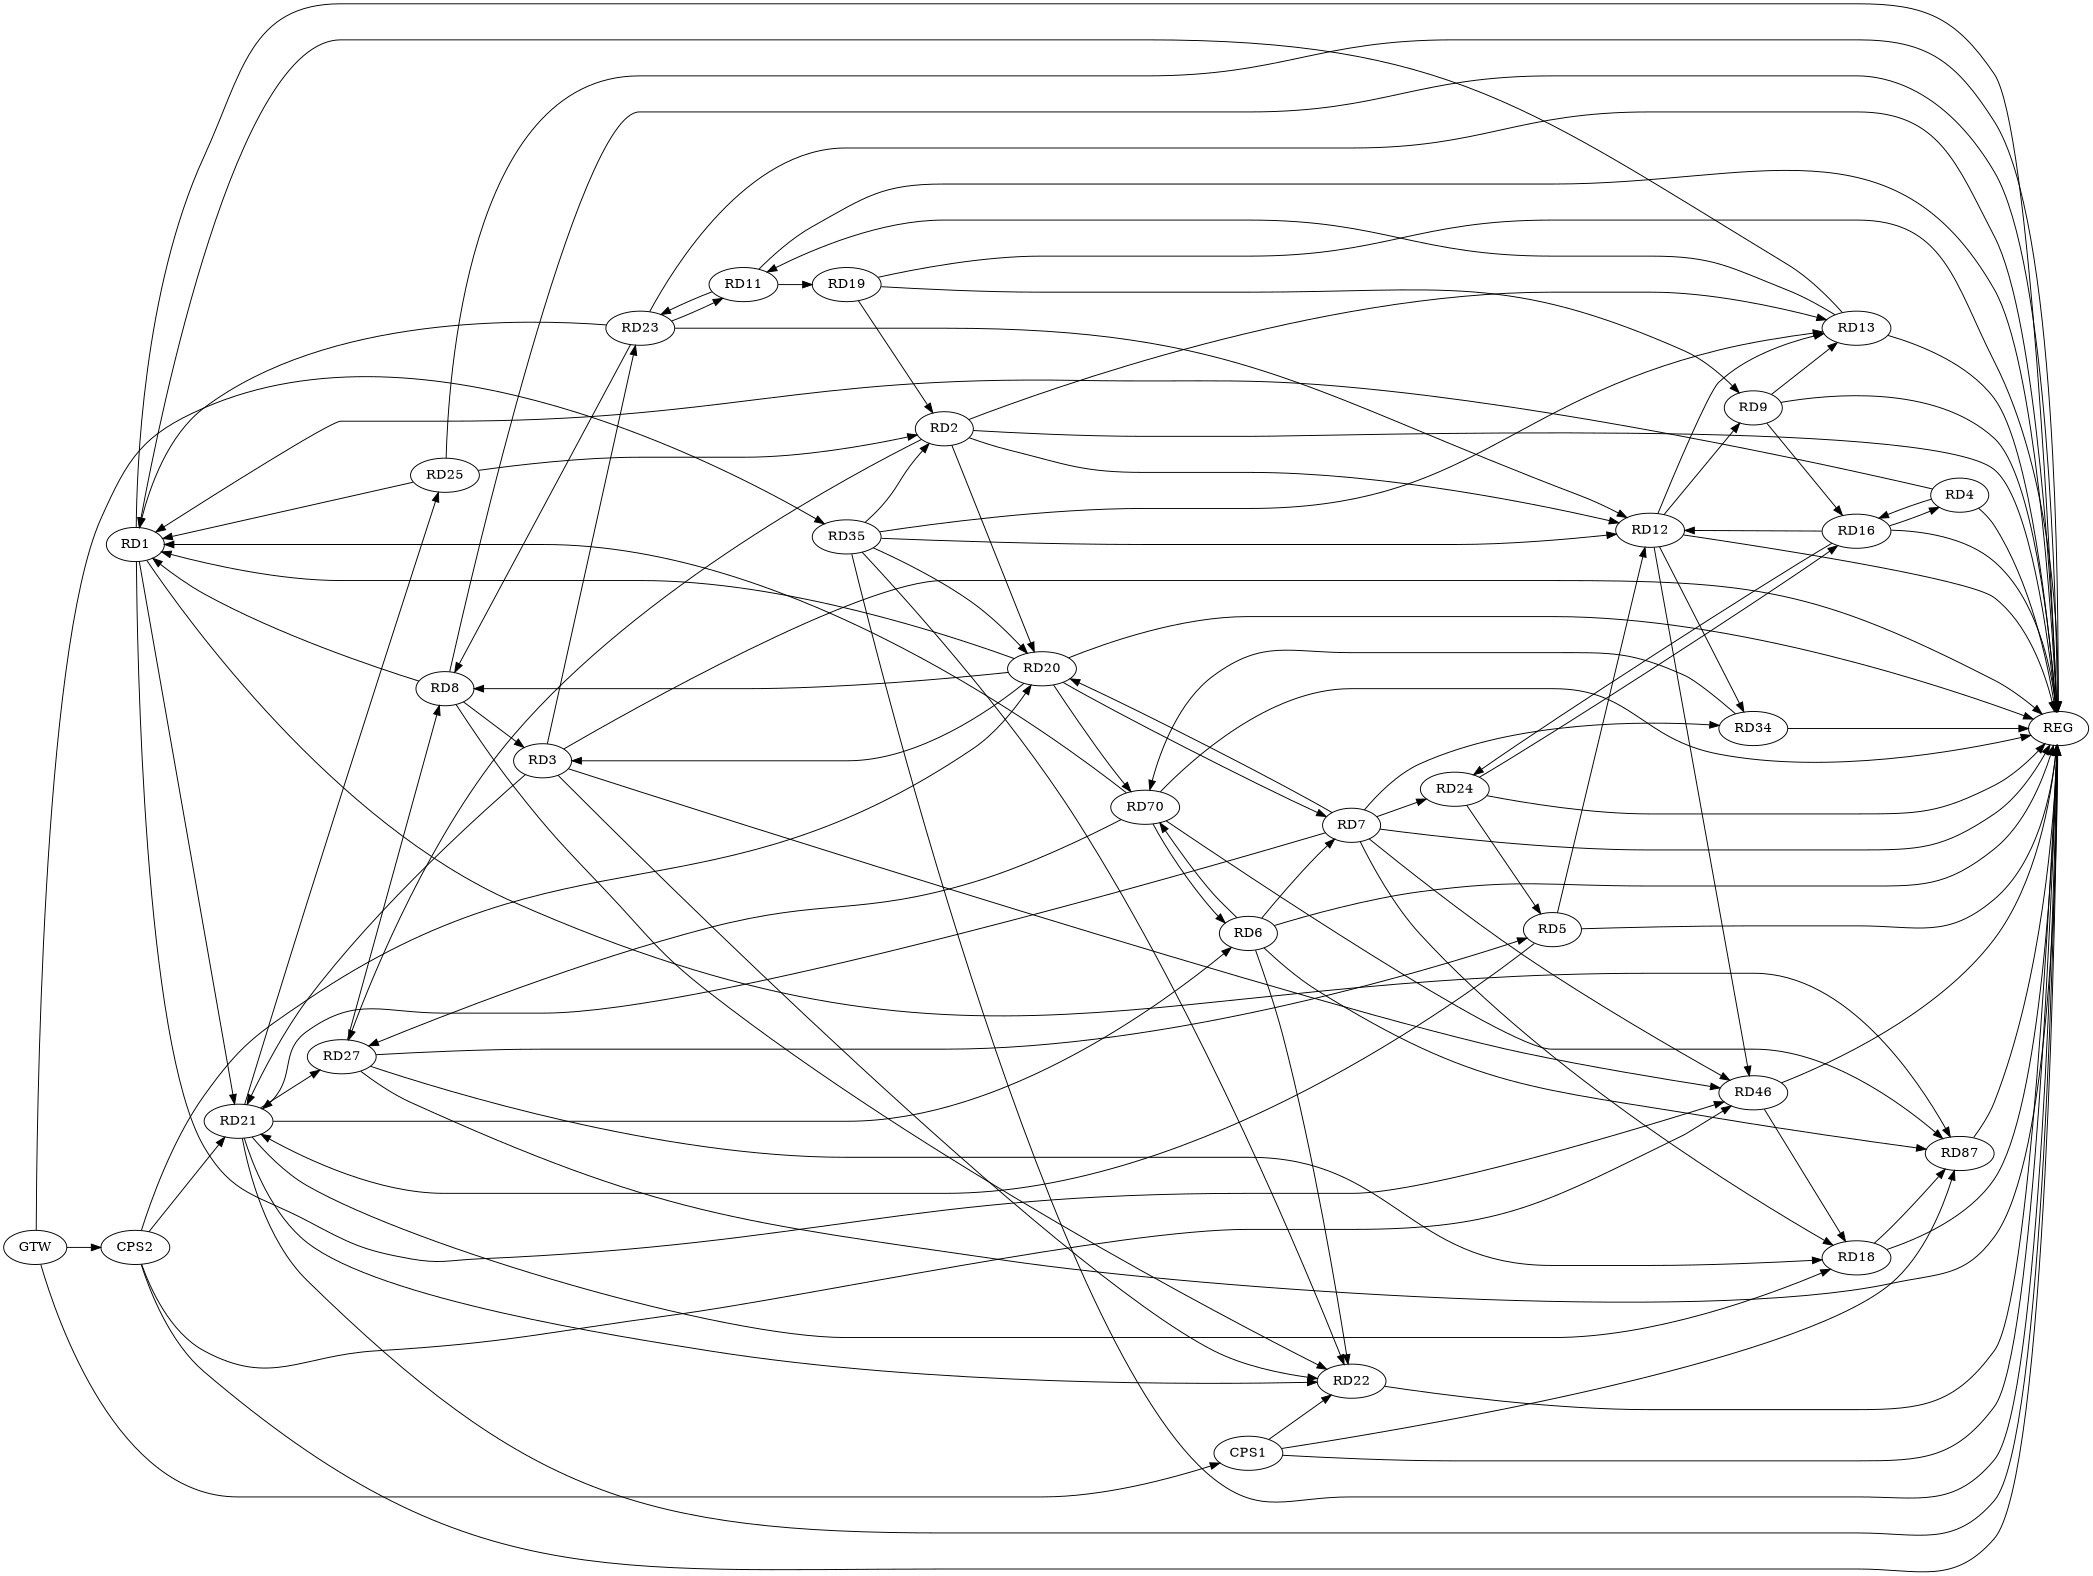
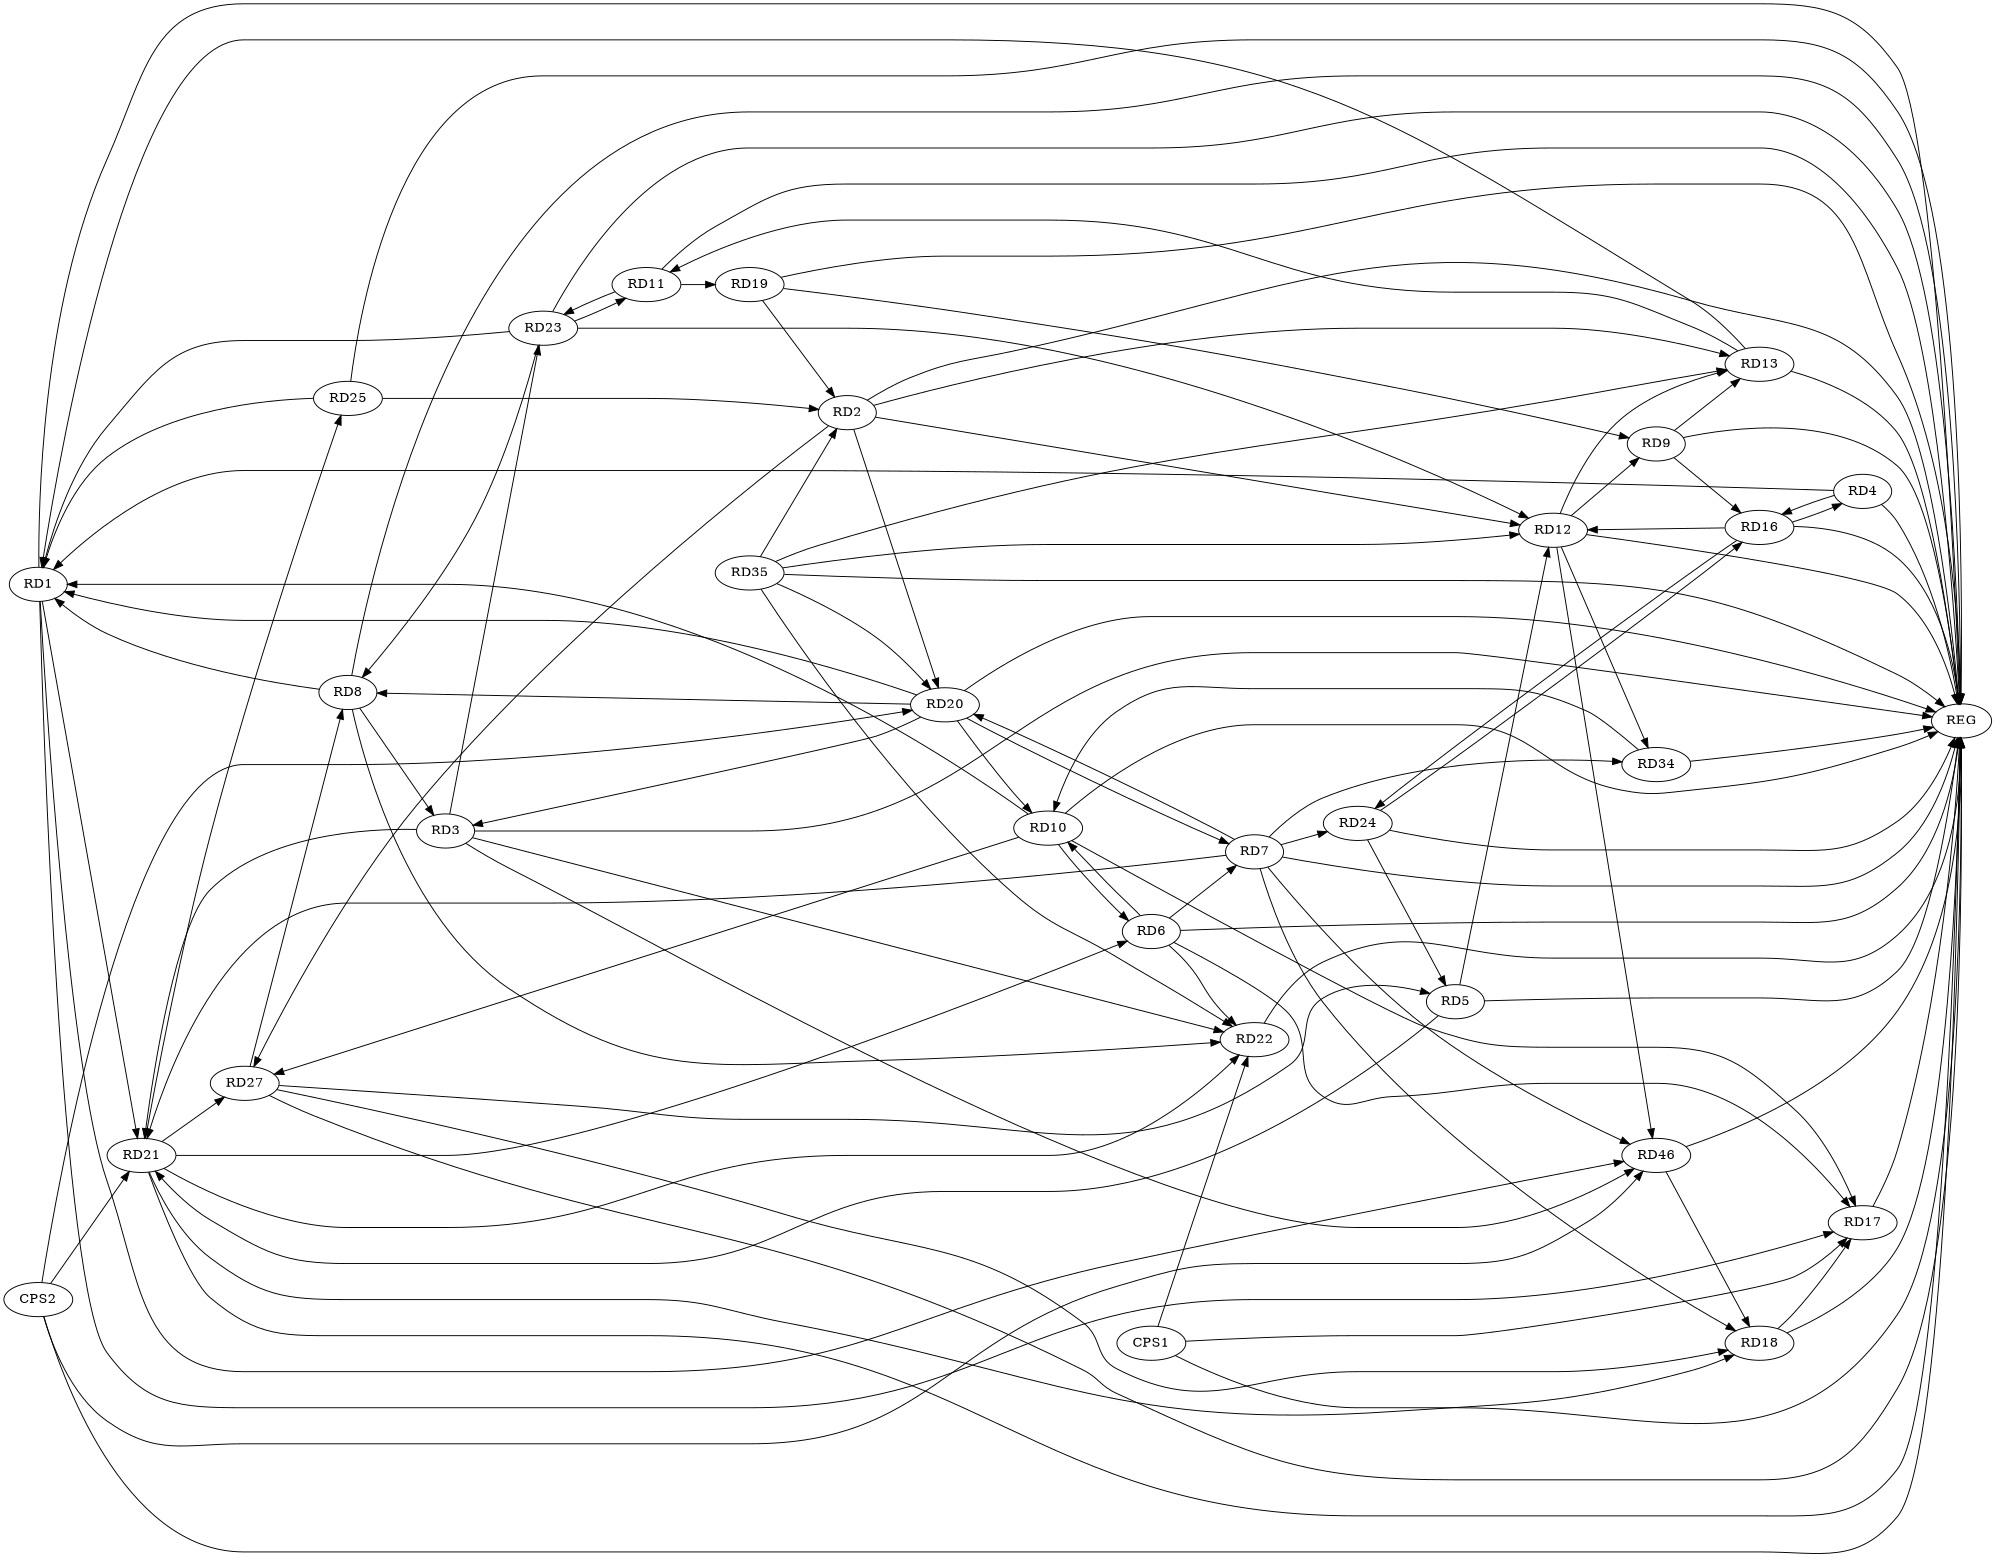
node "RD70": label "RD70" -> "RD10"
node "RD87": label "RD87" -> "RD17"
node "GTW": removed
